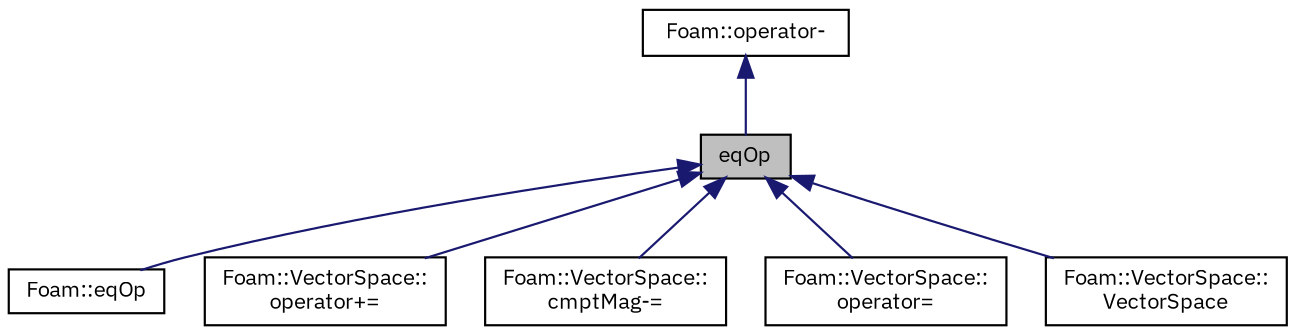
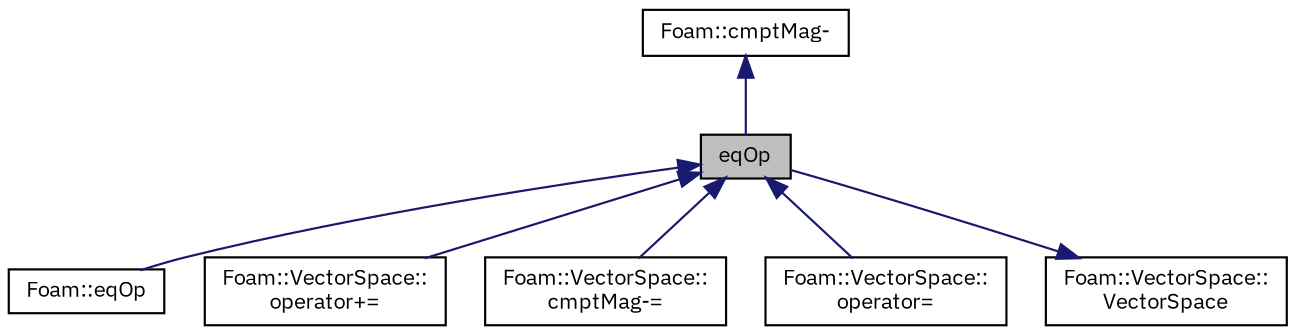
node "Foam::operator-": label "Foam::operator-" -> "Foam::cmptMag-"
edge "Foam::VectorSpace:: VectorSpace" -> "eqOp": reversed
